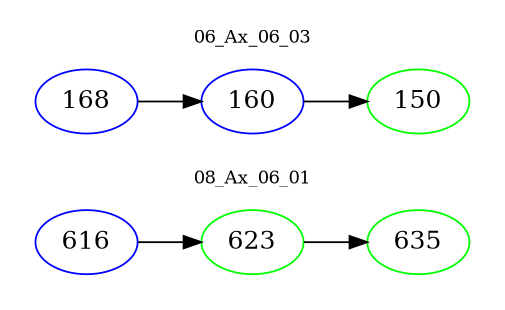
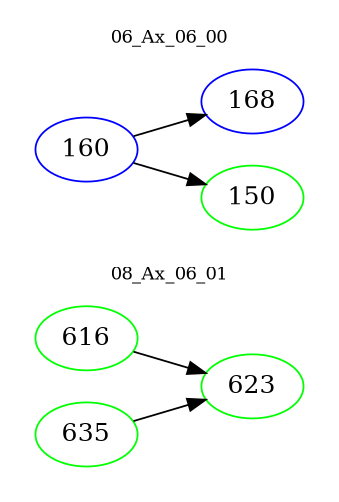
cluster "06_Ax_06_03": label "06_Ax_06_03" -> "06_Ax_06_00"
edge "168" -> "160": reversed
node "616": color blue -> green
edge "623" -> "635": reversed
